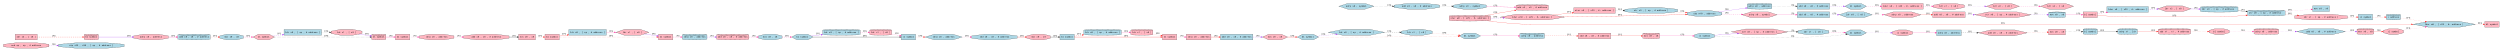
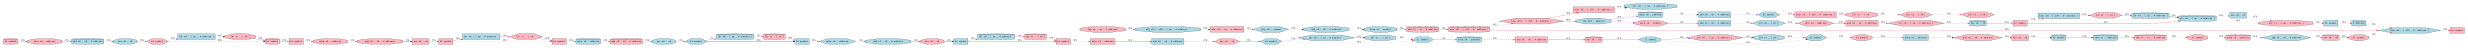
edge "str x9 , [ sp , # address ]" -> "cbz w10 , address": removed, label "CFG"
edge "stur w0 , [ x29 , #- address ]" -> "add x9 , x9 , # address": reversed
edge "mov x0 , x9" -> "ldr x1 , [ sp , # address ]": added, label "CFG"
node "add x29 , sp , # address": added
node "adrp x1 , ldr": label "adrp x1 , ldr" -> "adrp x1 , address"
node "ldr x4 , [ x8 ]": removed
